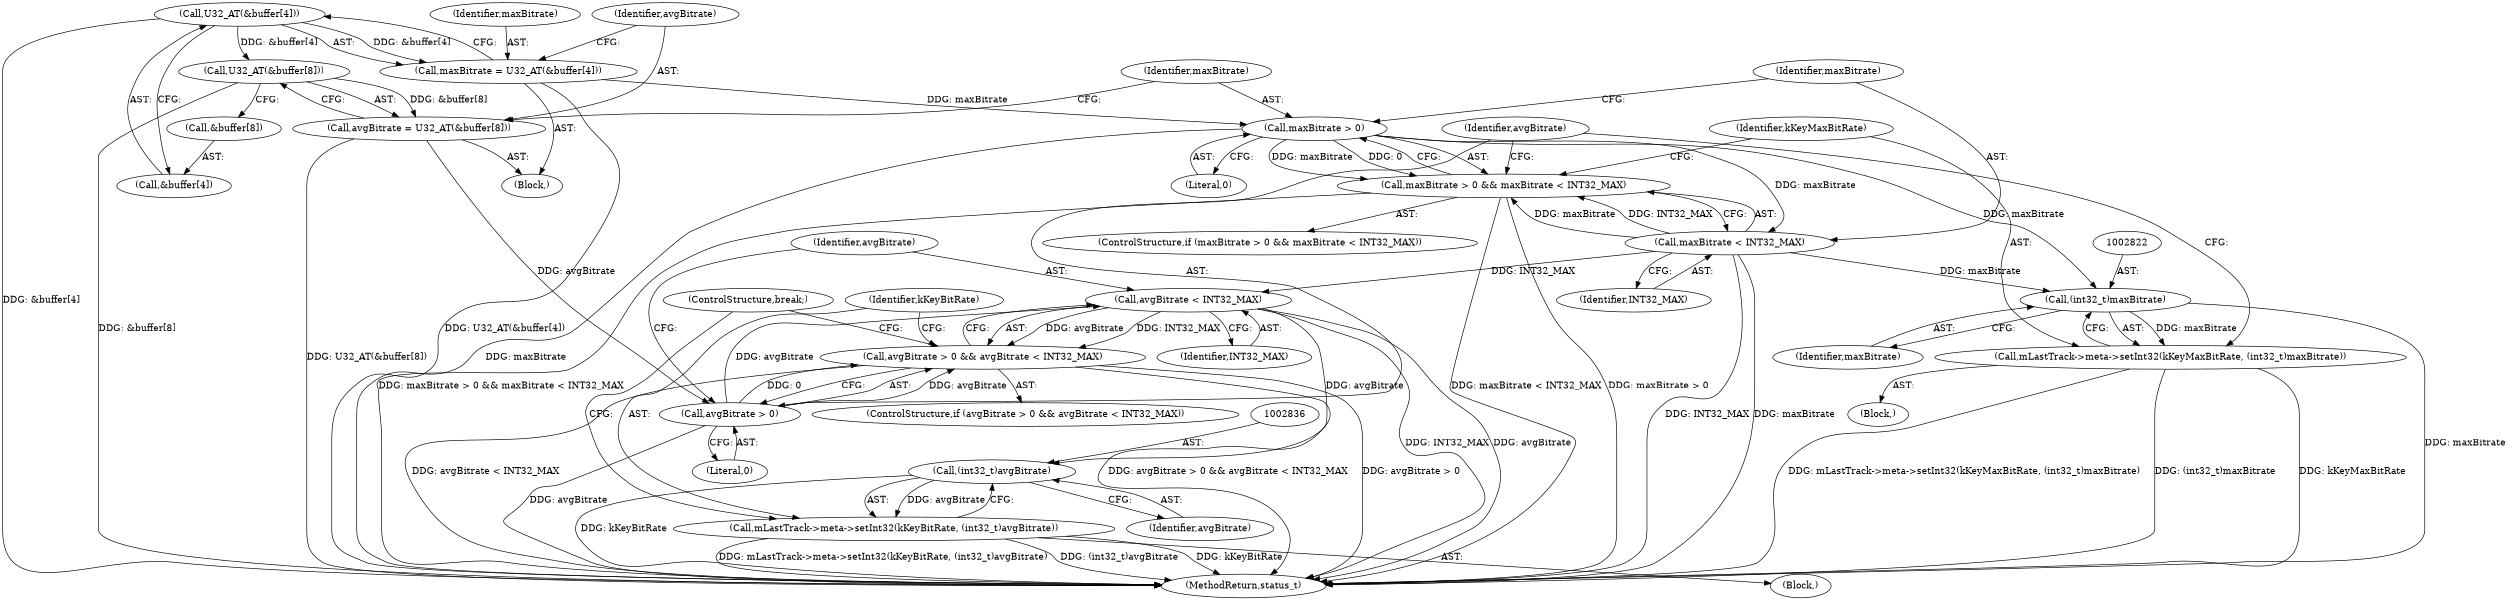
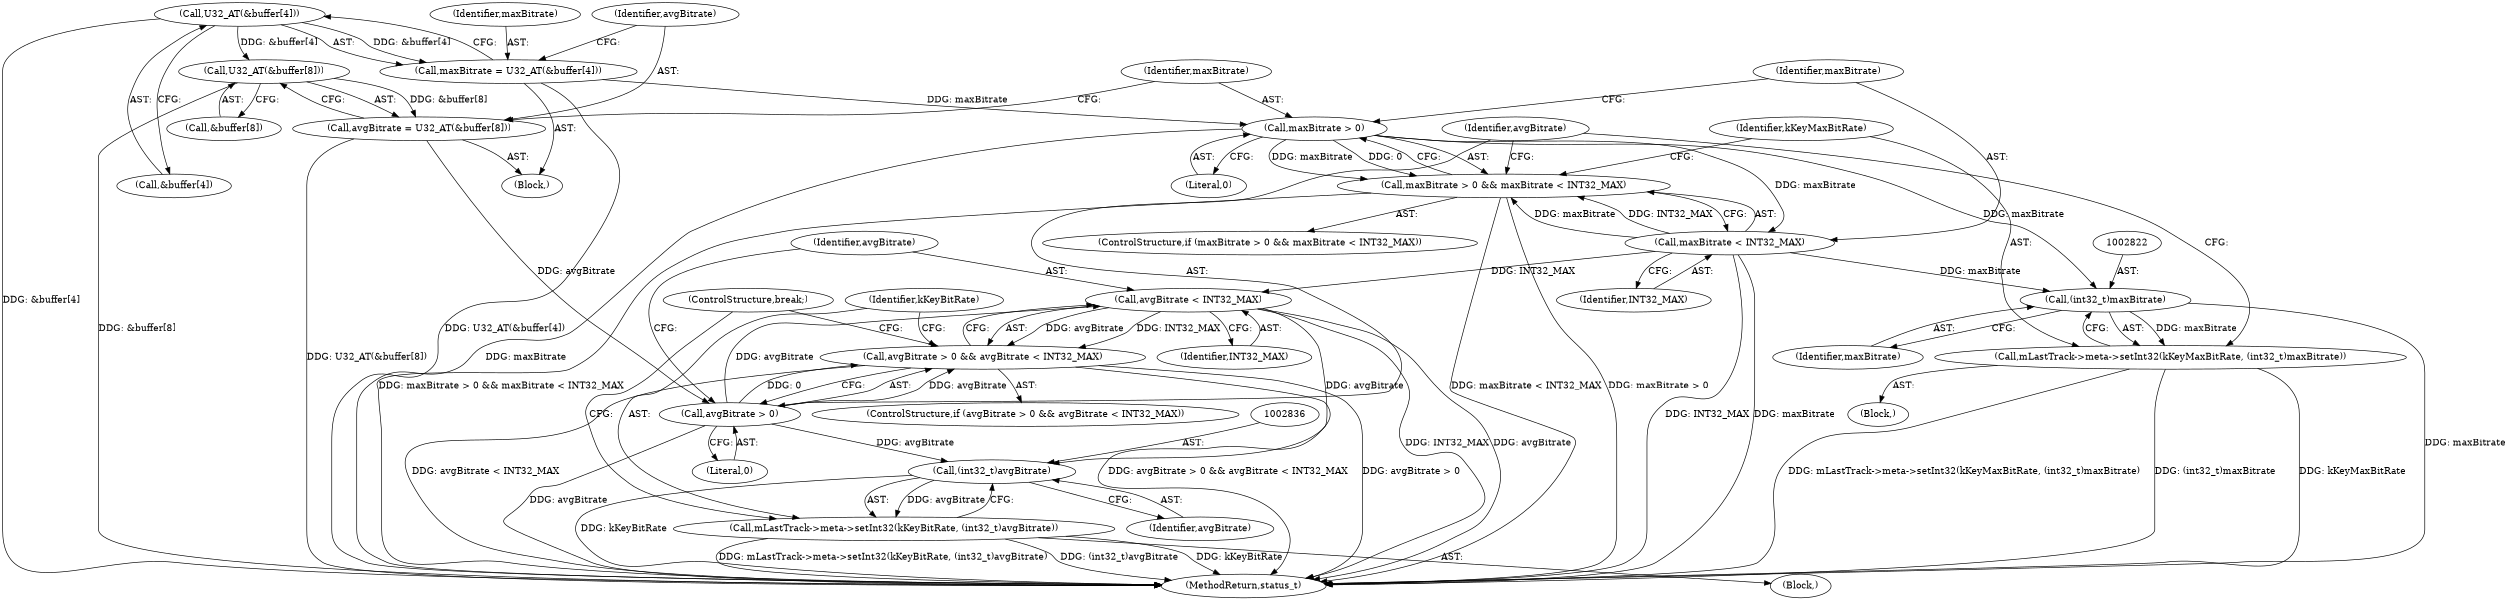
edge "(Call,&buffer[8])" -> "(Call,&buffer[4])": now "(Call,&buffer[8])" -> "(Call,U32_AT(&buffer[8]))"
edge "(Call,avgBitrate > 0)" -> "(Call,(int32_t)avgBitrate)": added, label "DDG: avgBitrate"
